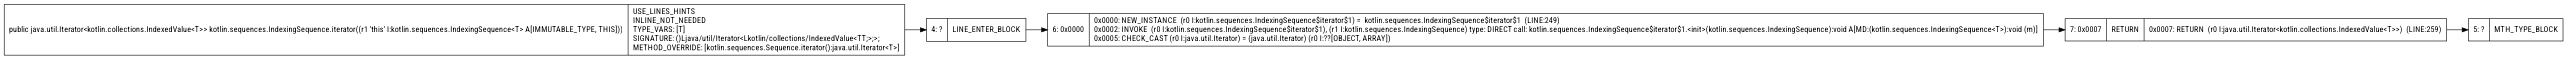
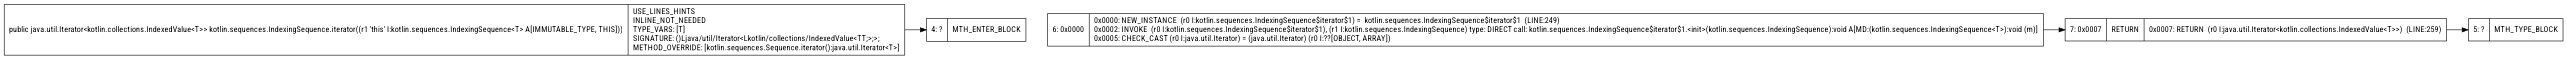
node "4: ?": text "LINE_ENTER_BLOCK" -> "MTH_ENTER_BLOCK"
edge "4: ?" -> "6: 0x0000": removed
